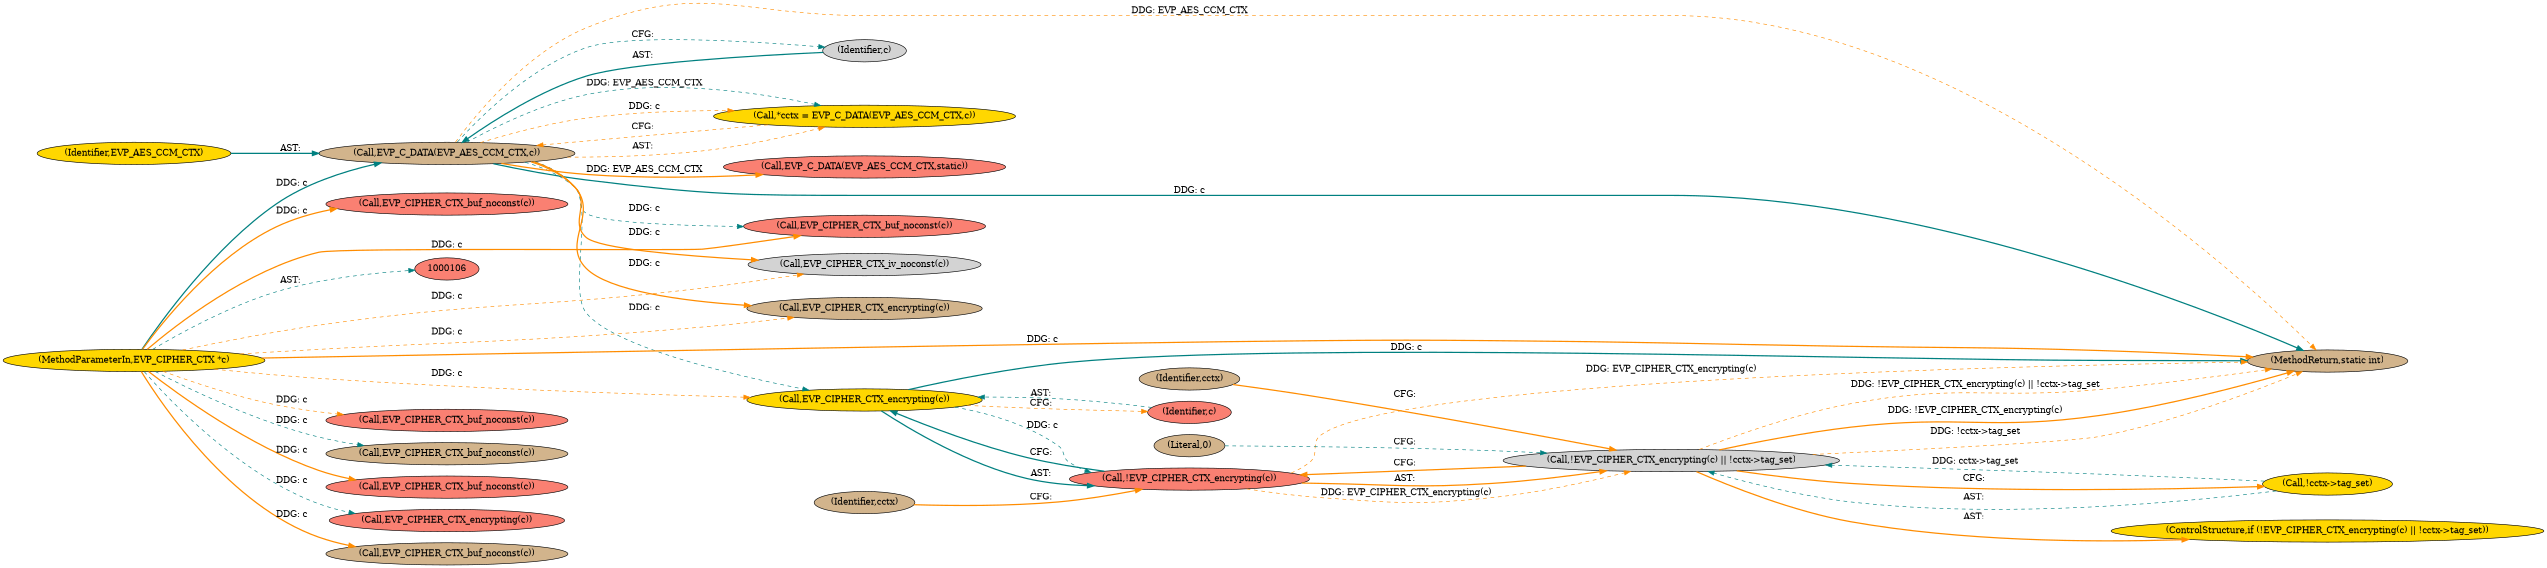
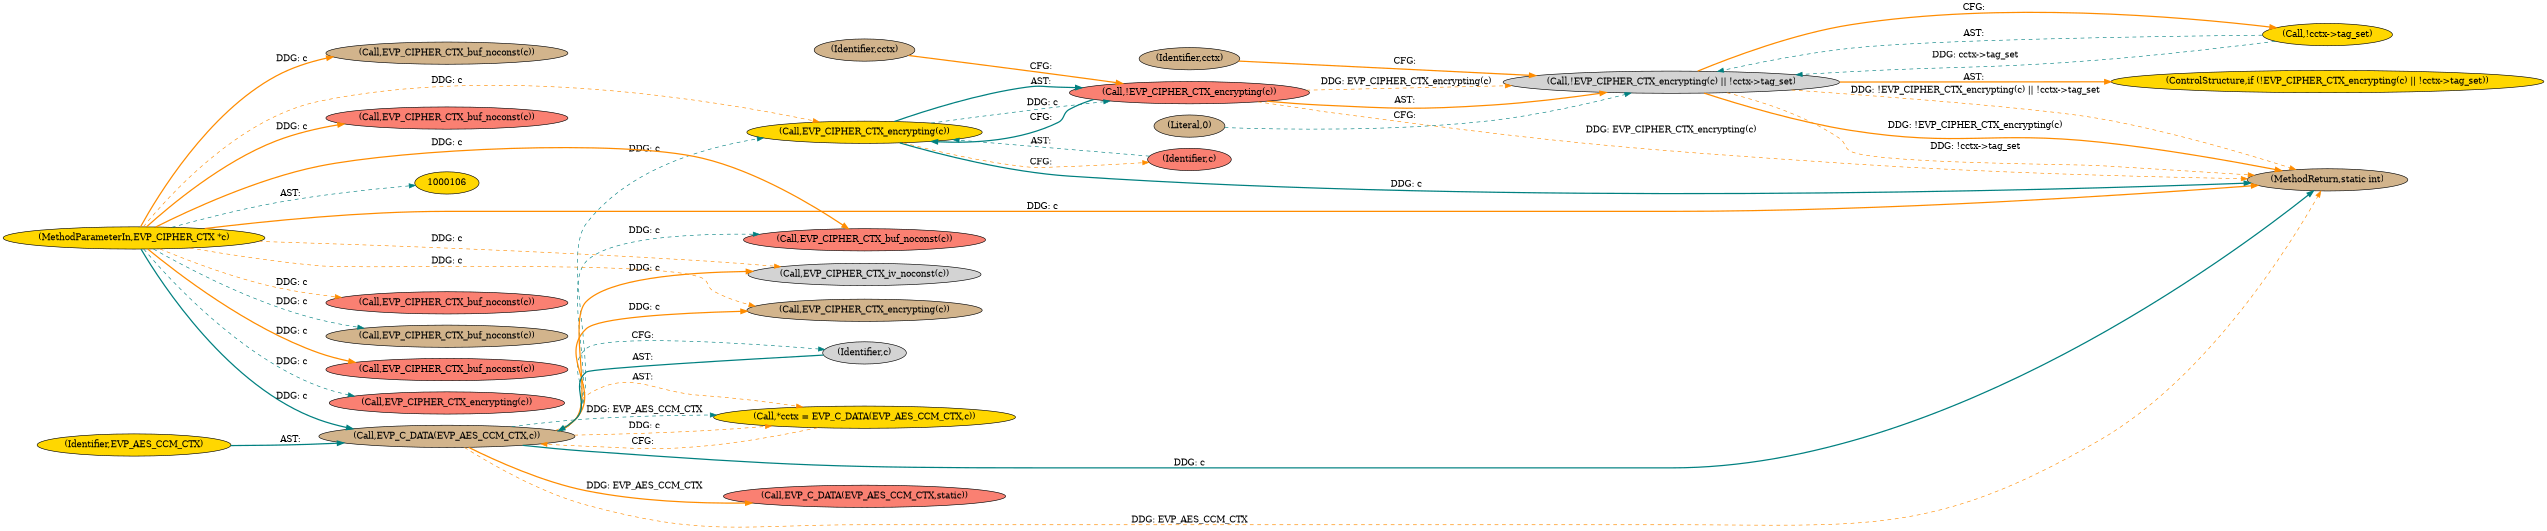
node "1000106": fillcolor salmon -> gold
edge "(Call,!EVP_CIPHER_CTX_encrypting(c) || !cctx->tag_set)" -> "(Call,!EVP_CIPHER_CTX_encrypting(c))": removed, label "CFG:"
